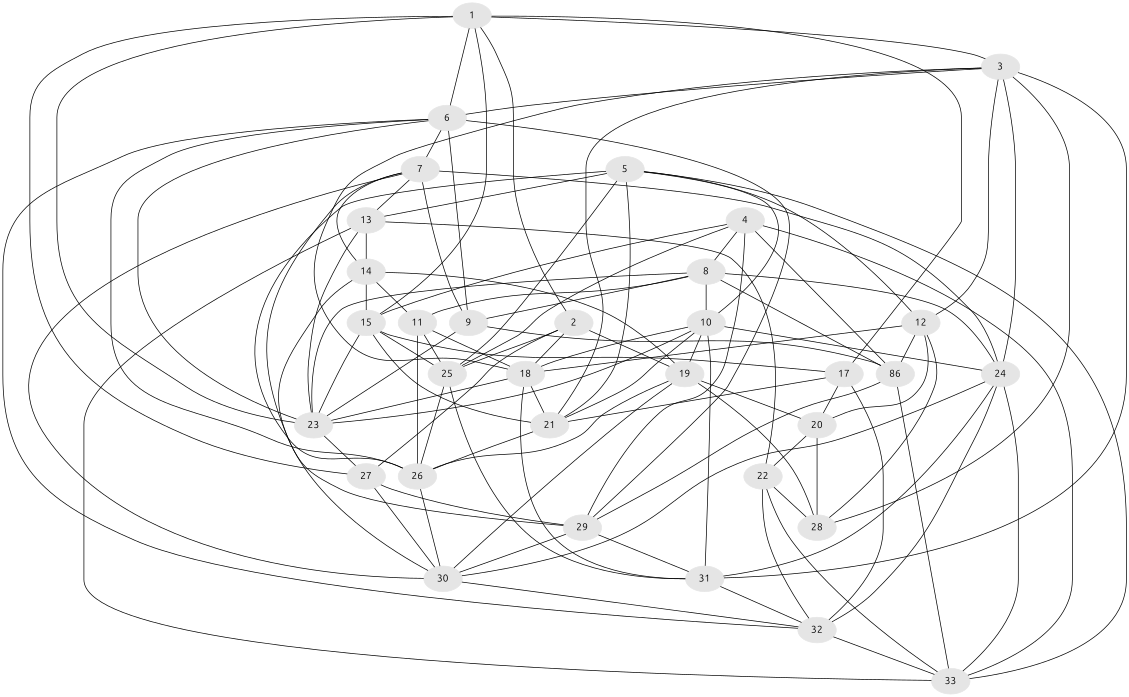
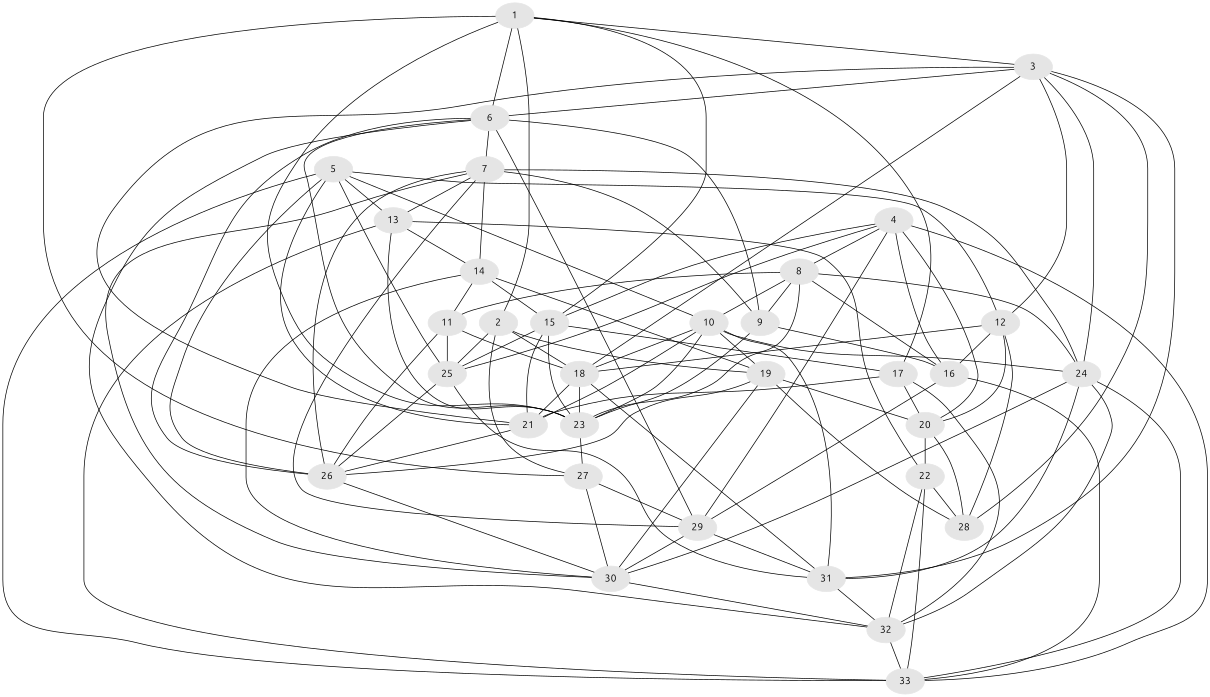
edge "7" -- "26": added
edge "4" -- "20": added
node "86": label "86" -> "16"
